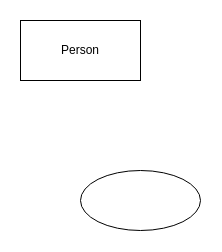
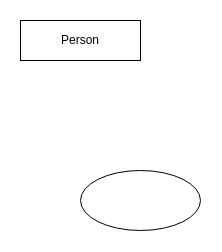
node "Person": size 120x60 -> 120x40
